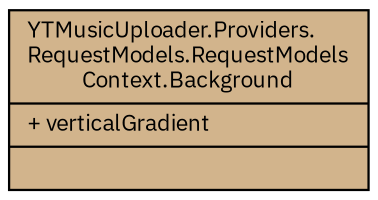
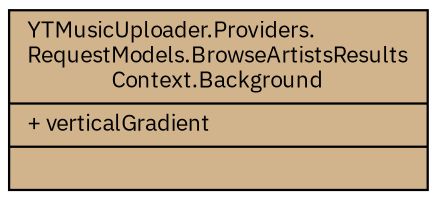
node "YTMusicUploader.Providers.": text "RequestModels.RequestModels" -> "RequestModels.BrowseArtistsResults"
